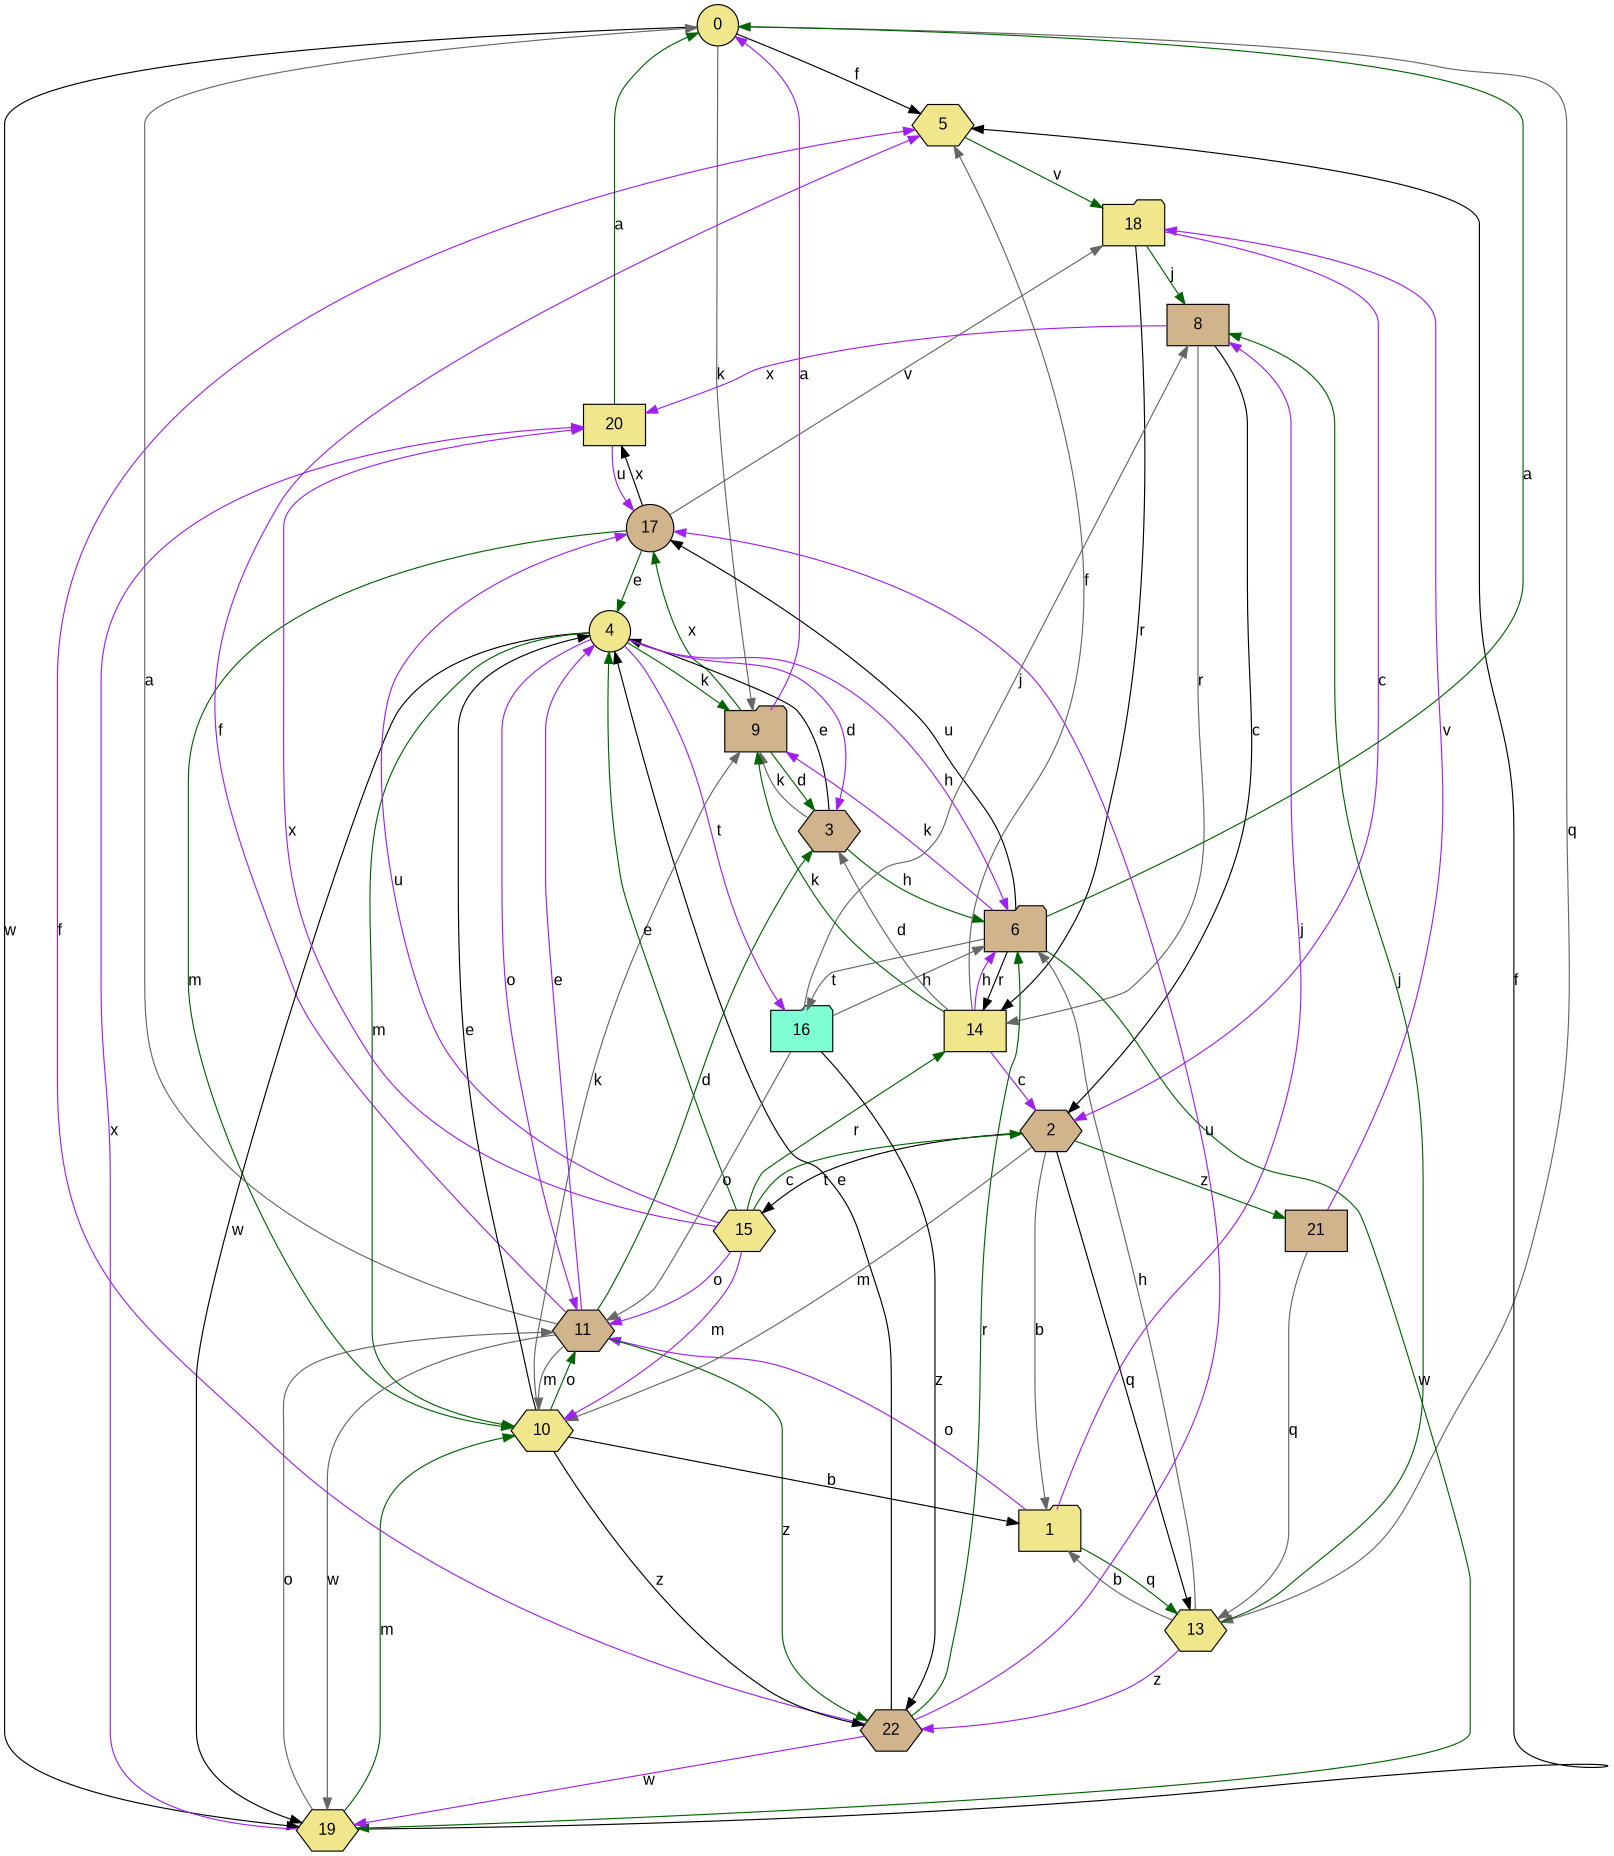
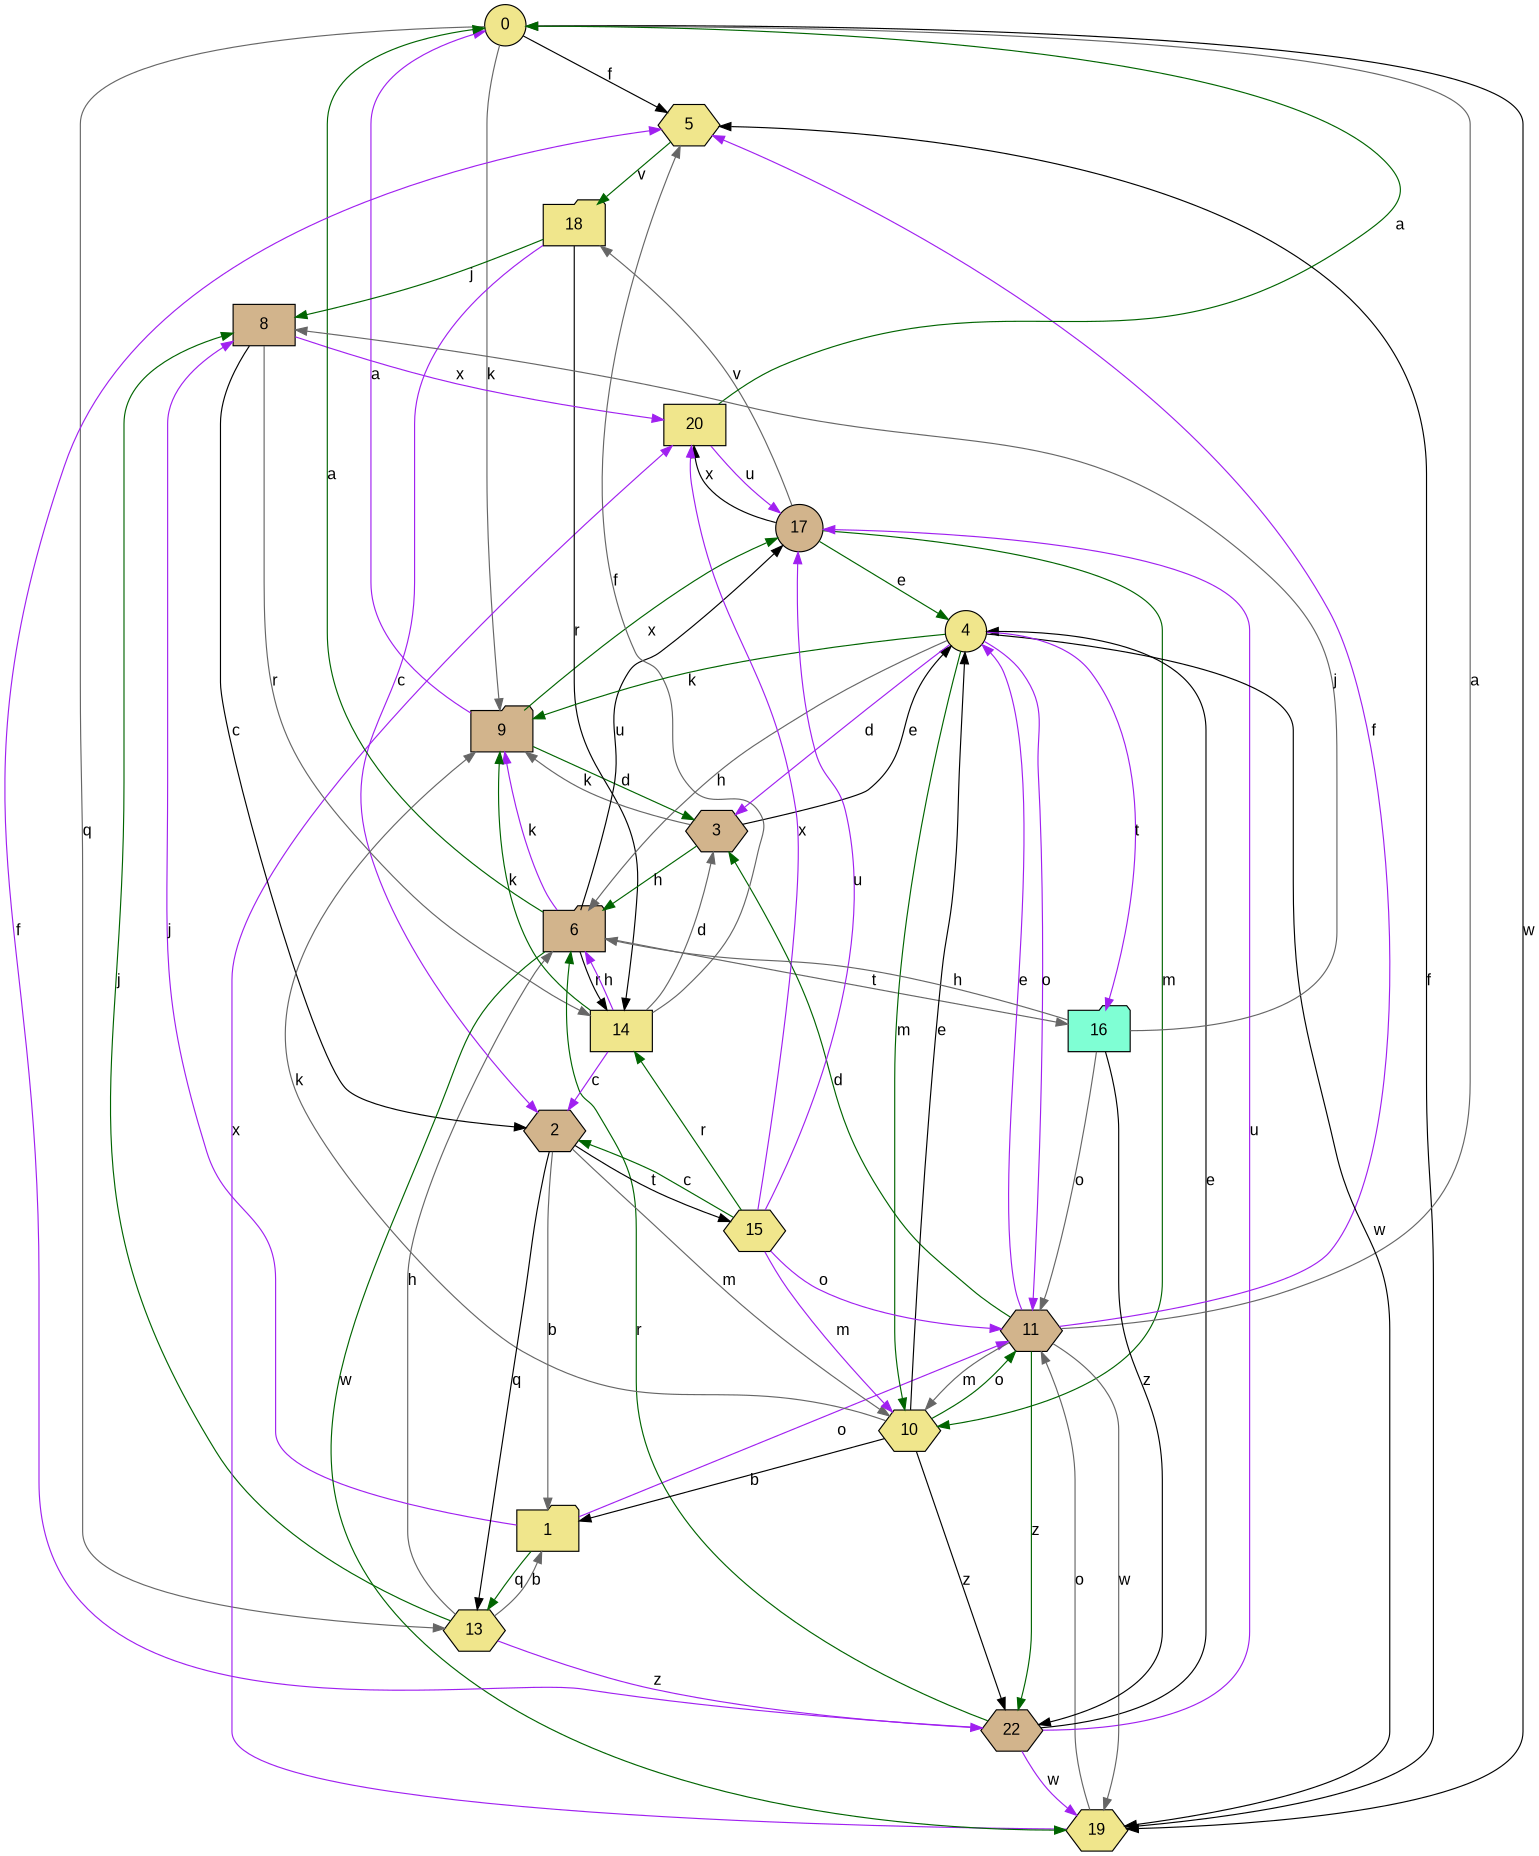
edge "4" -> "6": color purple -> gray40
edge "15" -> "4": removed, label "e"
node "21": removed
edge "19" -> "10": removed, label "m"
